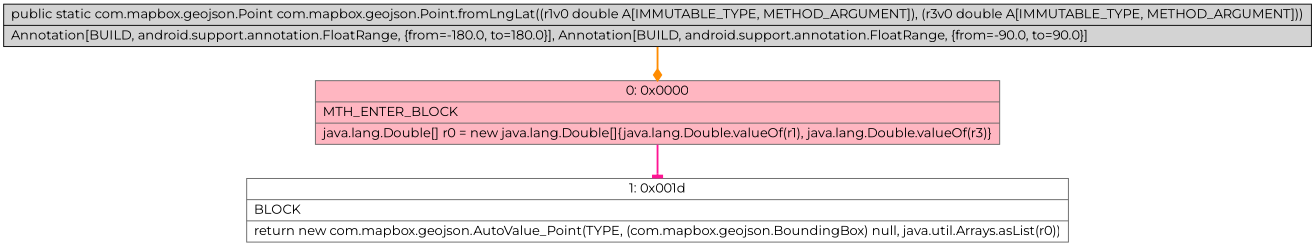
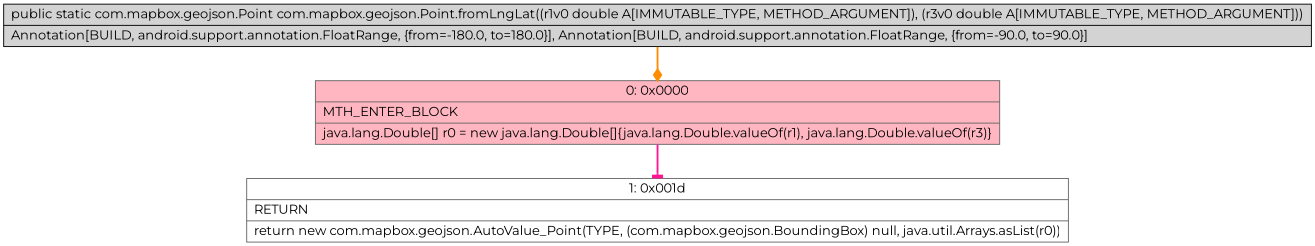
node "1: 0x001d": text "BLOCK" -> "RETURN"
